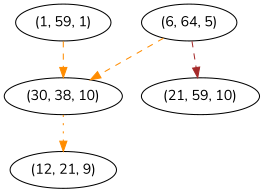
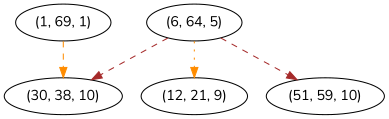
node "(1, 59, 1)": label "(1, 59, 1)" -> "(1, 69, 1)"
edge "(6, 64, 5)" -> "(30, 38, 10)": color darkorange -> brown
node "(21, 59, 10)": label "(21, 59, 10)" -> "(51, 59, 10)"
edge "(30, 38, 10)" -> "(12, 21, 9)": now "(6, 64, 5)" -> "(12, 21, 9)"
